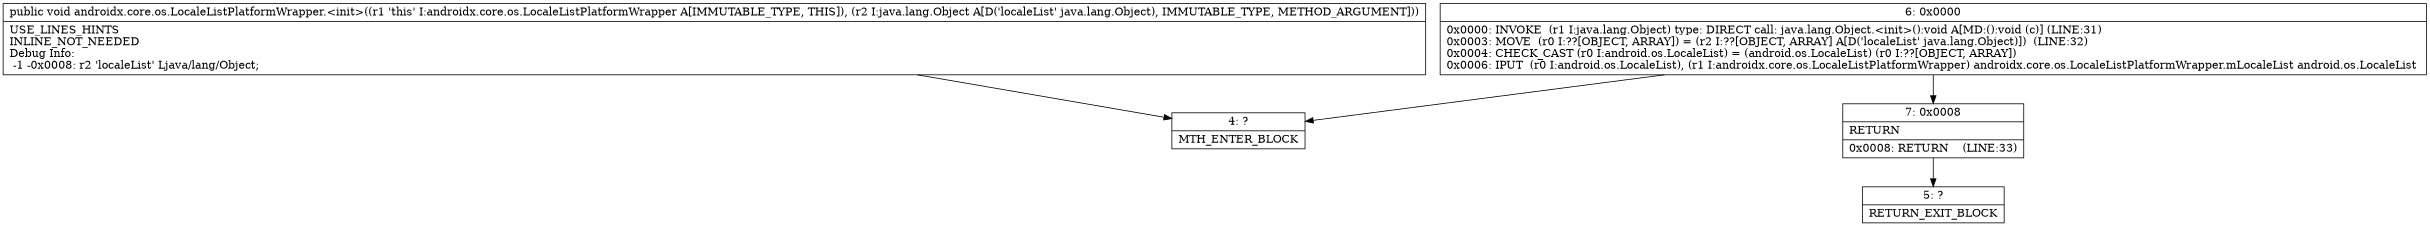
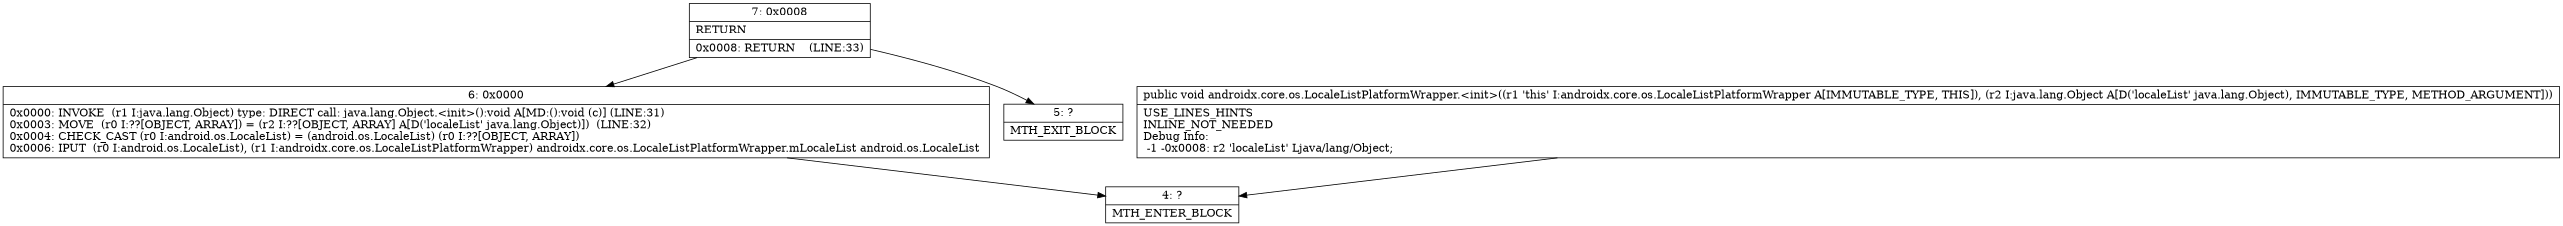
edge "6: 0x0000" -> "7: 0x0008": reversed
node "5: ?": text "RETURN_EXIT_BLOCK" -> "MTH_EXIT_BLOCK"
